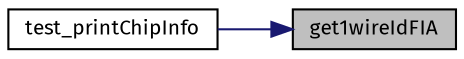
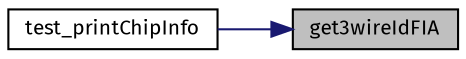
node "get1wireIdFIA": label "get1wireIdFIA" -> "get3wireIdFIA"
